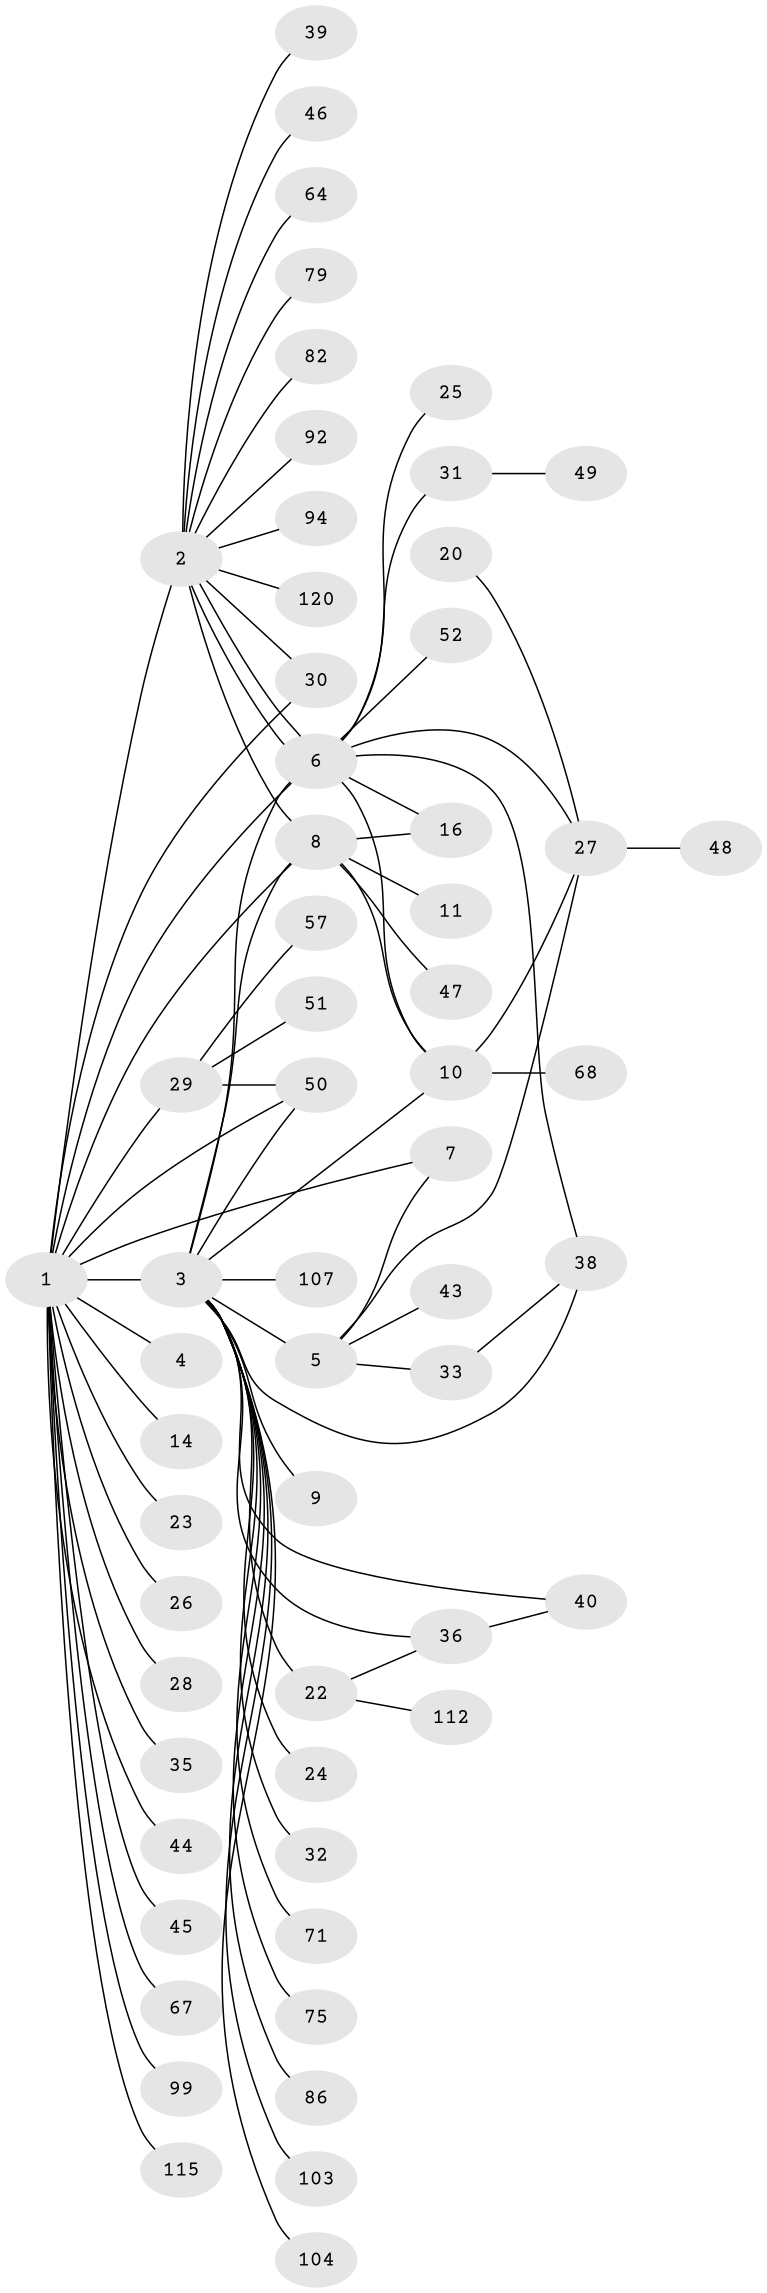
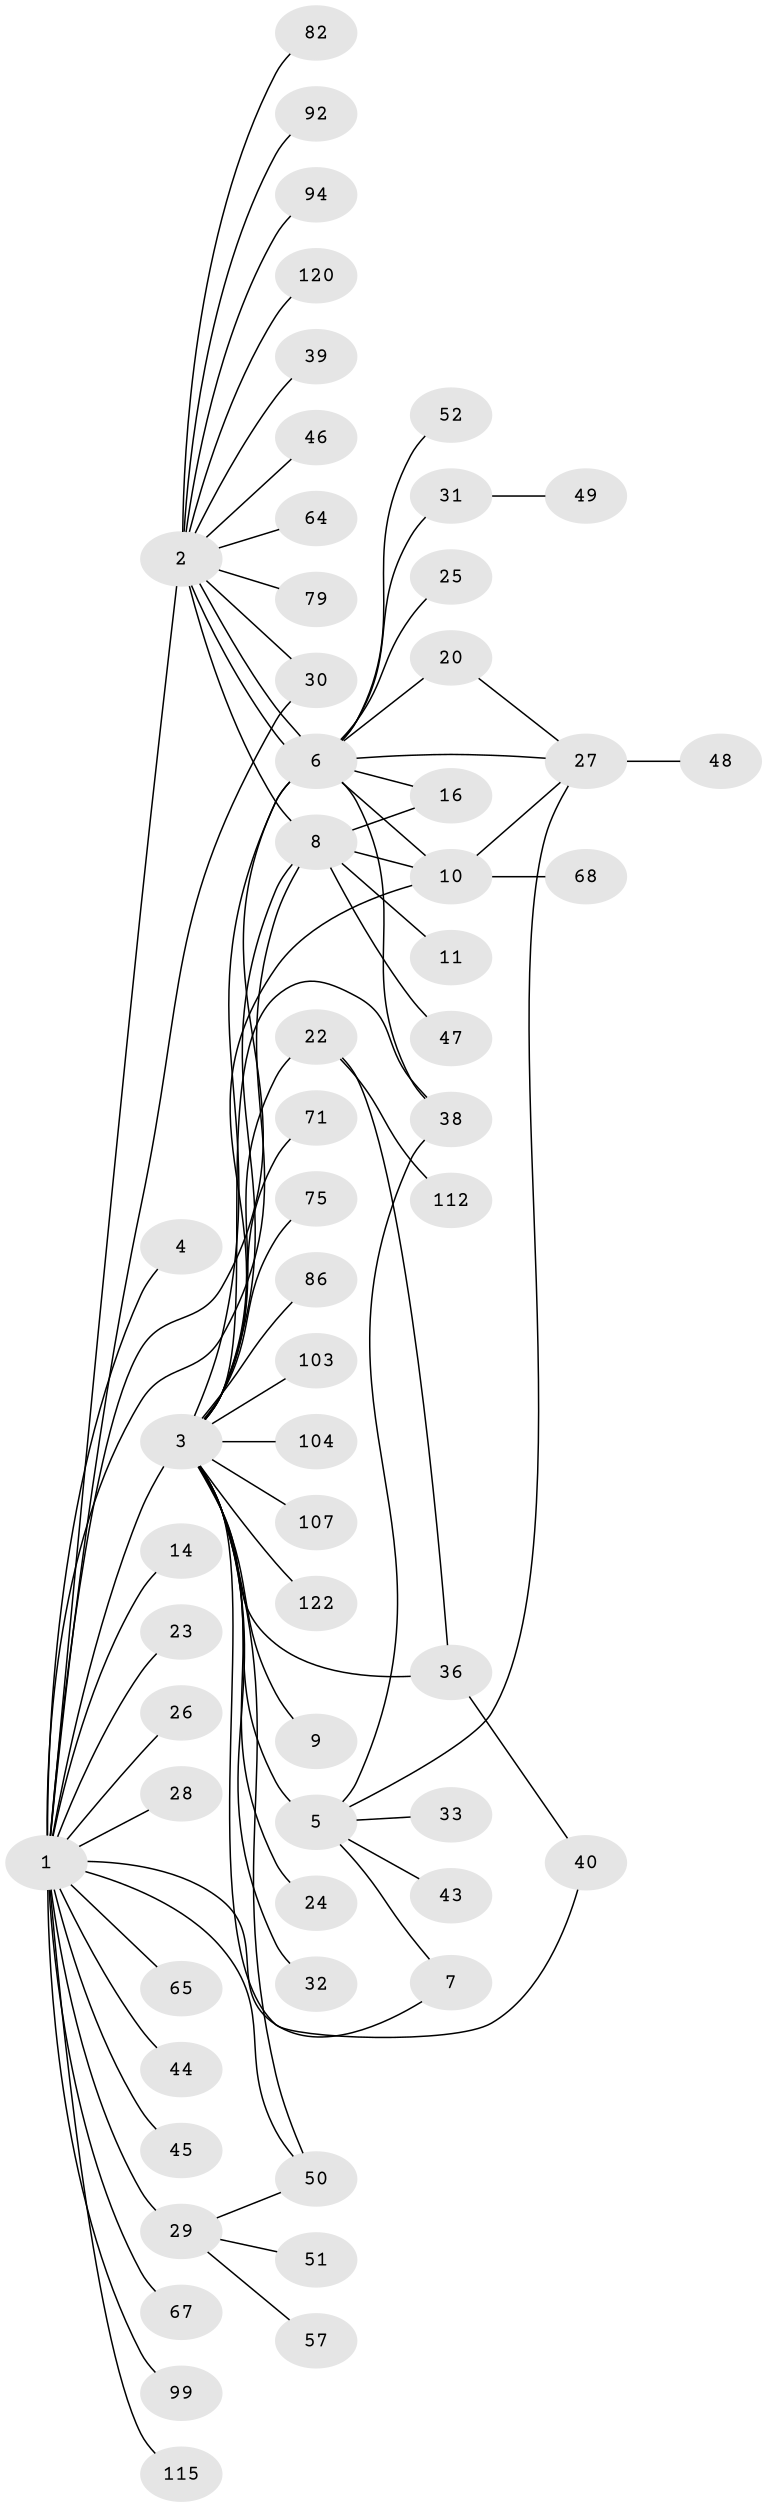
edge "20" -- "6": added
edge "38" -- "33": now "38" -- "5"
node "122": added
node "35": label "35" -> "65"
